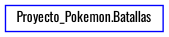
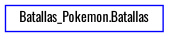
node "Proyecto_Pokemon.Batallas": label "Proyecto_Pokemon.Batallas" -> "Batallas_Pokemon.Batallas"
